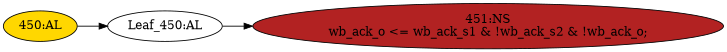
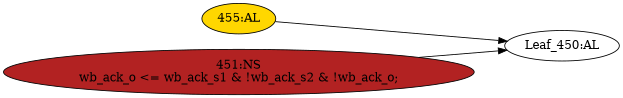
node "450:AL": label "450:AL" -> "455:AL"
edge "Leaf_450:AL" -> "451:NS wb_ack_o <= wb_ack_s1 & !wb_ack_s2 & !wb_ack_o;": reversed
